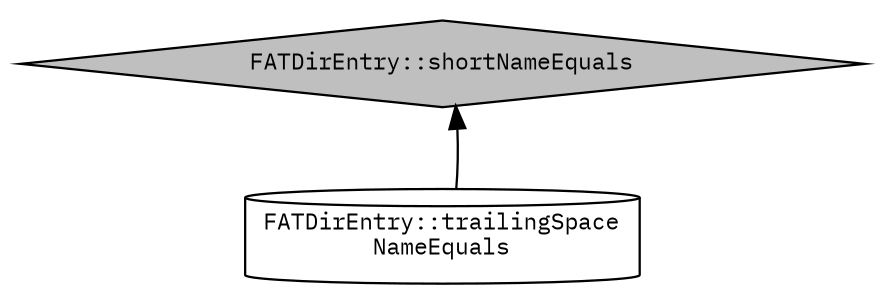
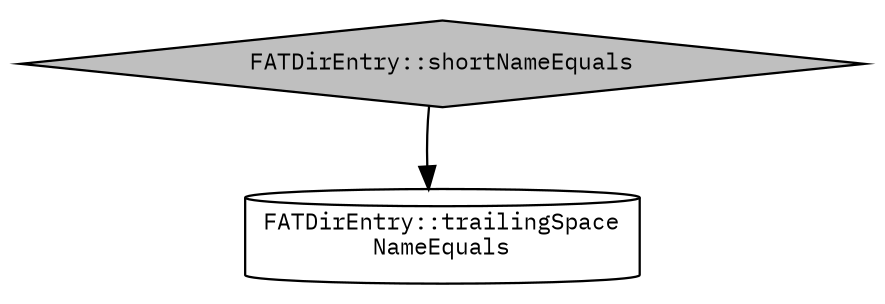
edge "FATDirEntry::trailingSpace NameEquals" -> "FATDirEntry::shortNameEquals": reversed
